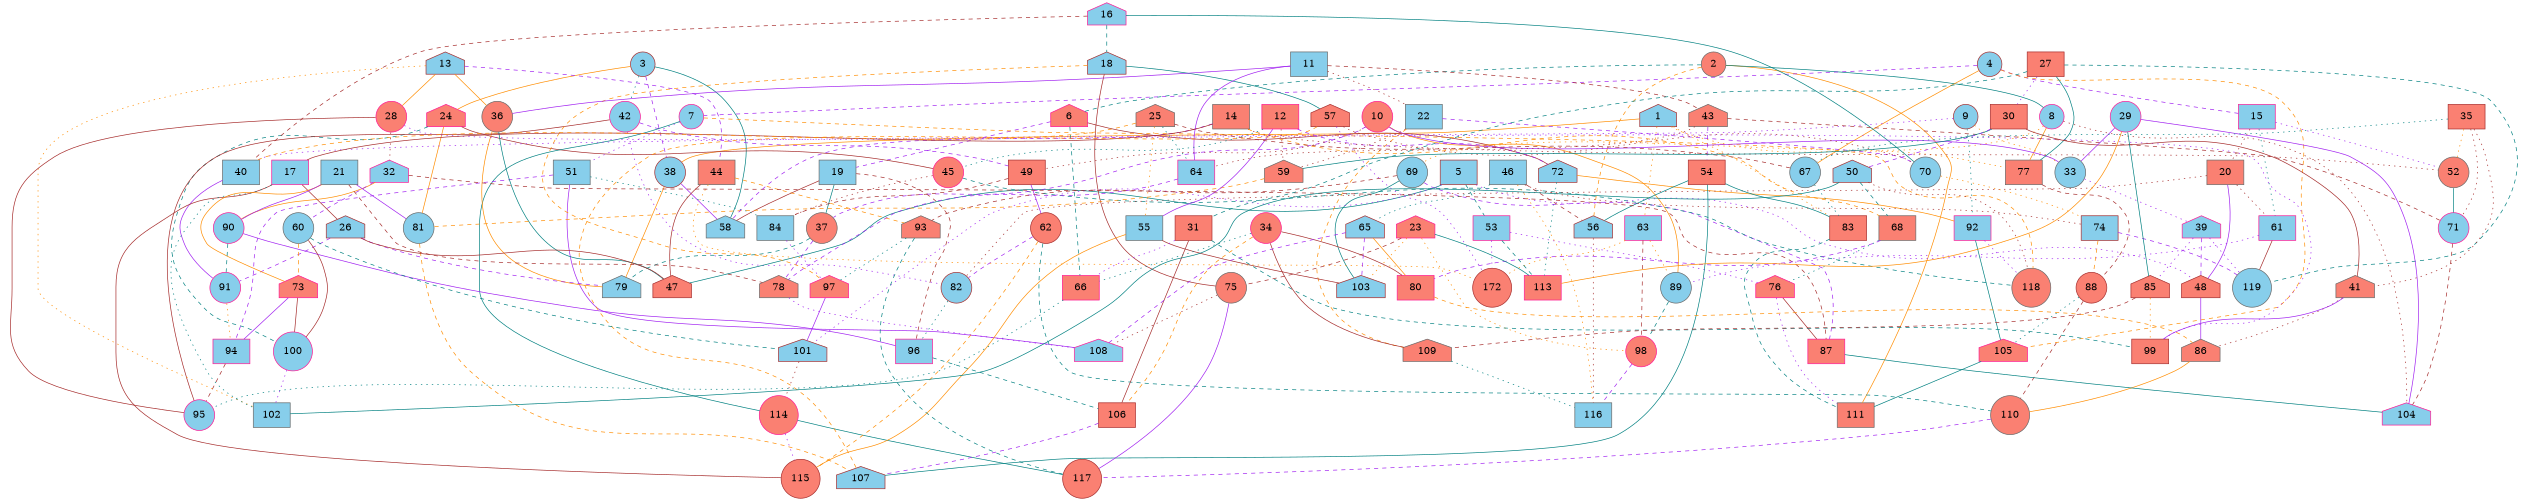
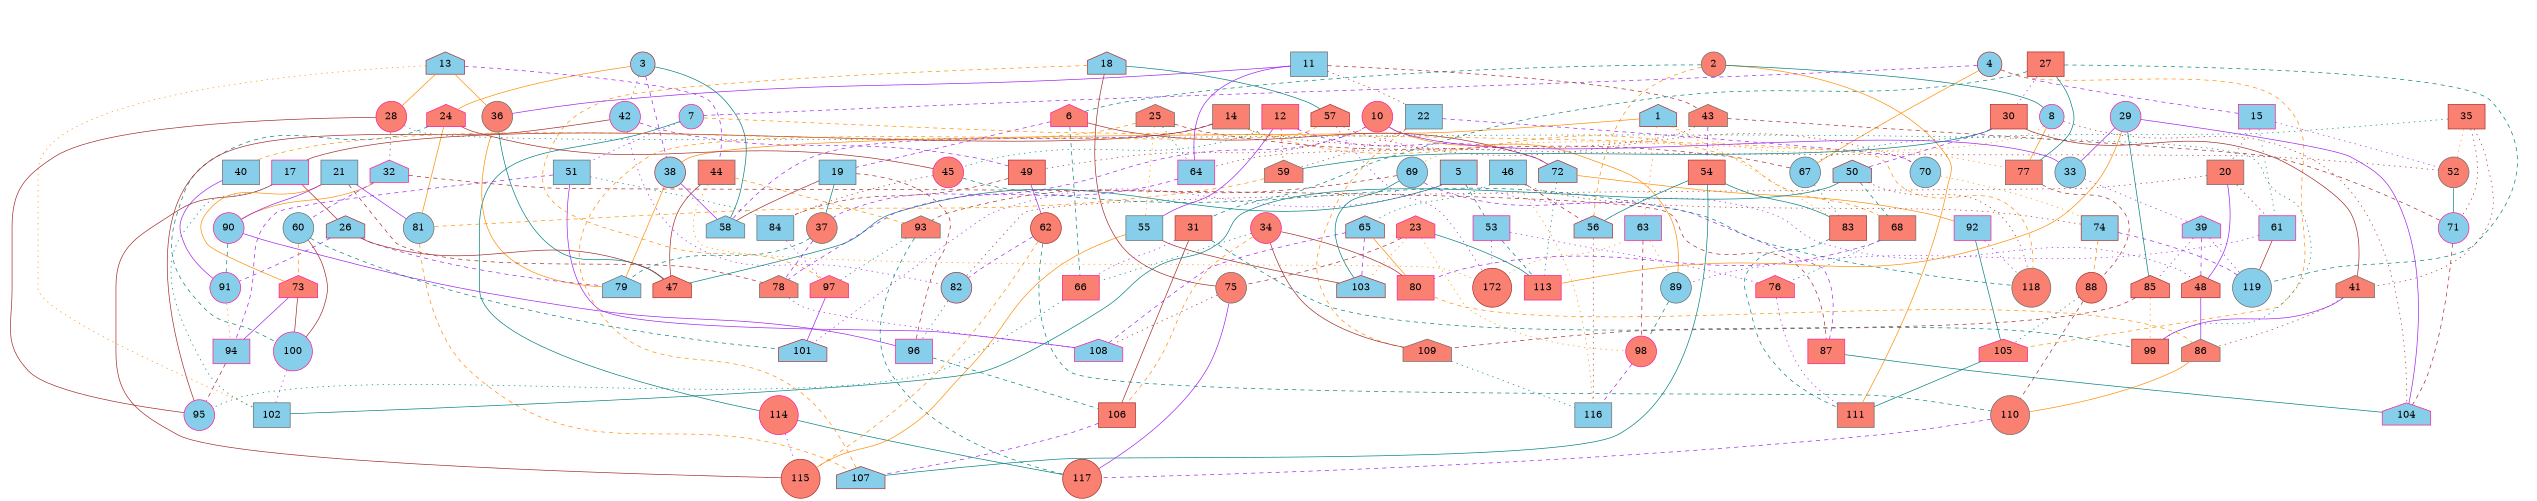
node "16": removed
node "9": removed
edge "28" -- "99": color purple -> teal
edge "76" -- "87": removed
edge "101" -- "114": removed
